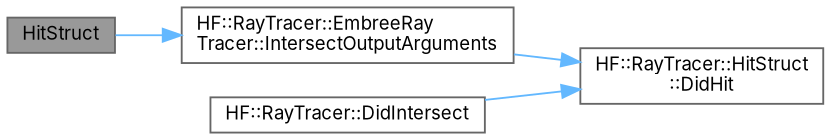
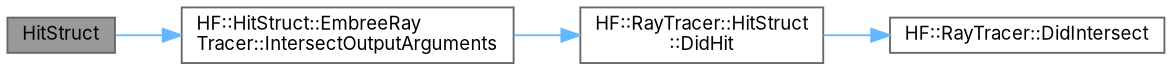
node "HF::RayTracer::EmbreeRay Tracer::IntersectOutputArguments": label "HF::RayTracer::EmbreeRay Tracer::IntersectOutputArguments" -> "HF::HitStruct::EmbreeRay Tracer::IntersectOutputArguments"
edge "HF::RayTracer::DidIntersect" -> "HF::RayTracer::HitStruct ::DidHit": reversed
